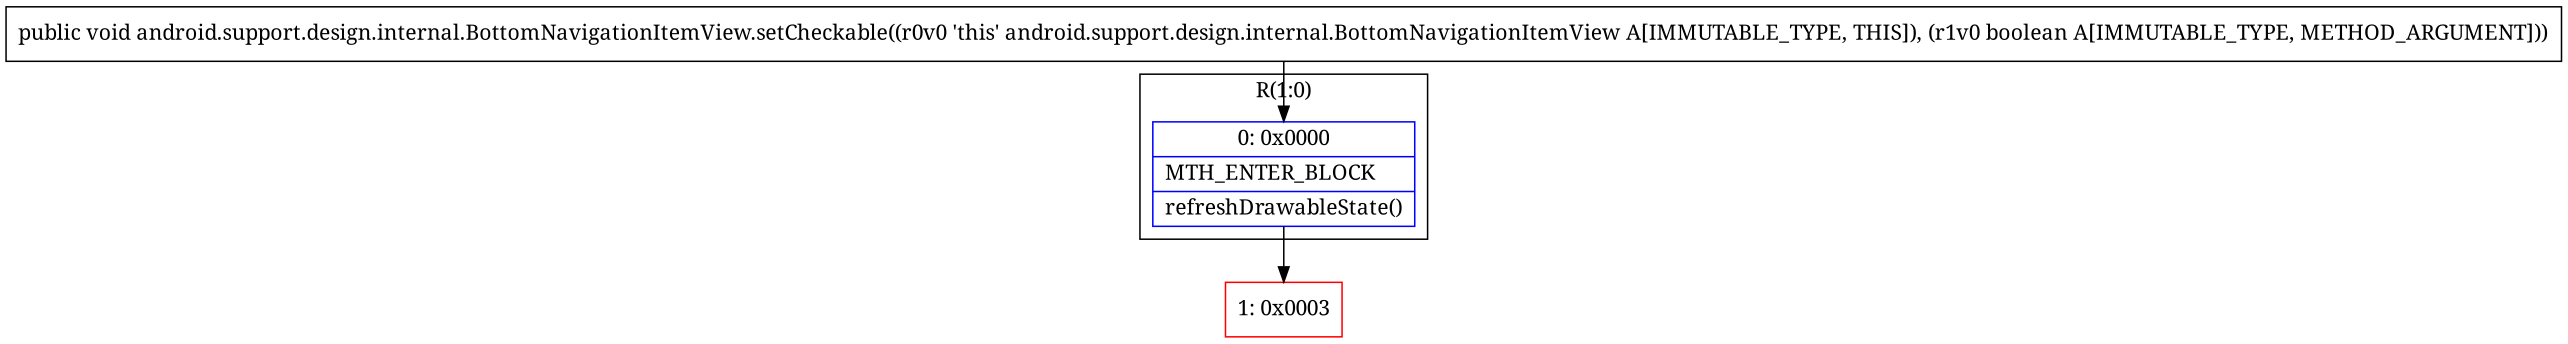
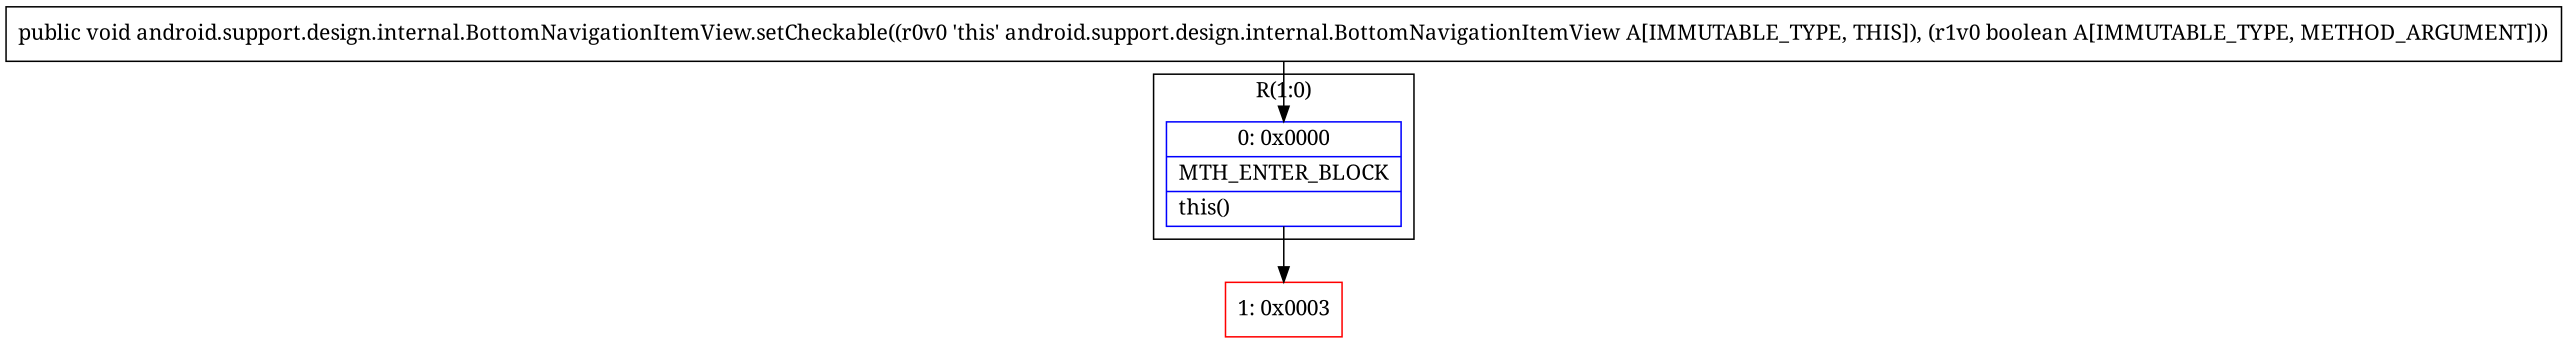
node "0: 0x0000": text "refreshDrawableState()" -> "this()"
